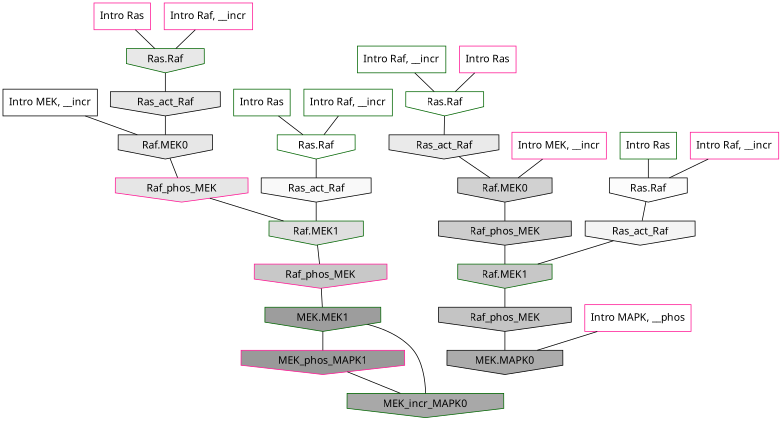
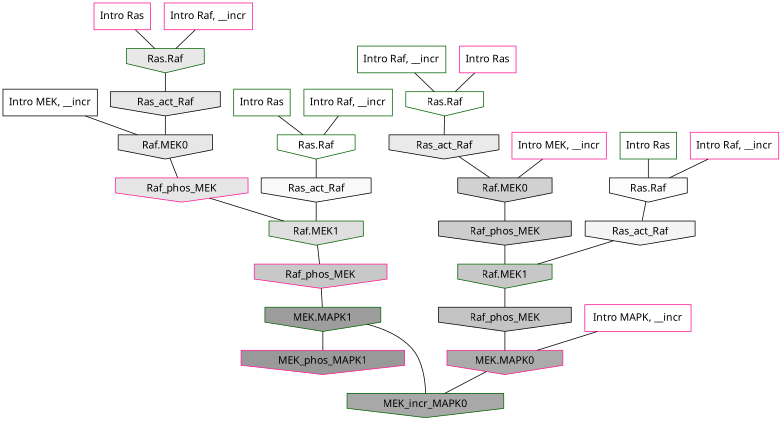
node "MEK.MEK1": label "MEK.MEK1" -> "MEK.MAPK1"
node "Intro MAPK, __phos": label "Intro MAPK, __phos" -> "Intro MAPK, __incr"
node "MEK.MAPK0": color black -> deeppink
edge "MEK_phos_MAPK1" -- "MEK_incr_MAPK0": now "MEK.MAPK0" -- "MEK_incr_MAPK0"
